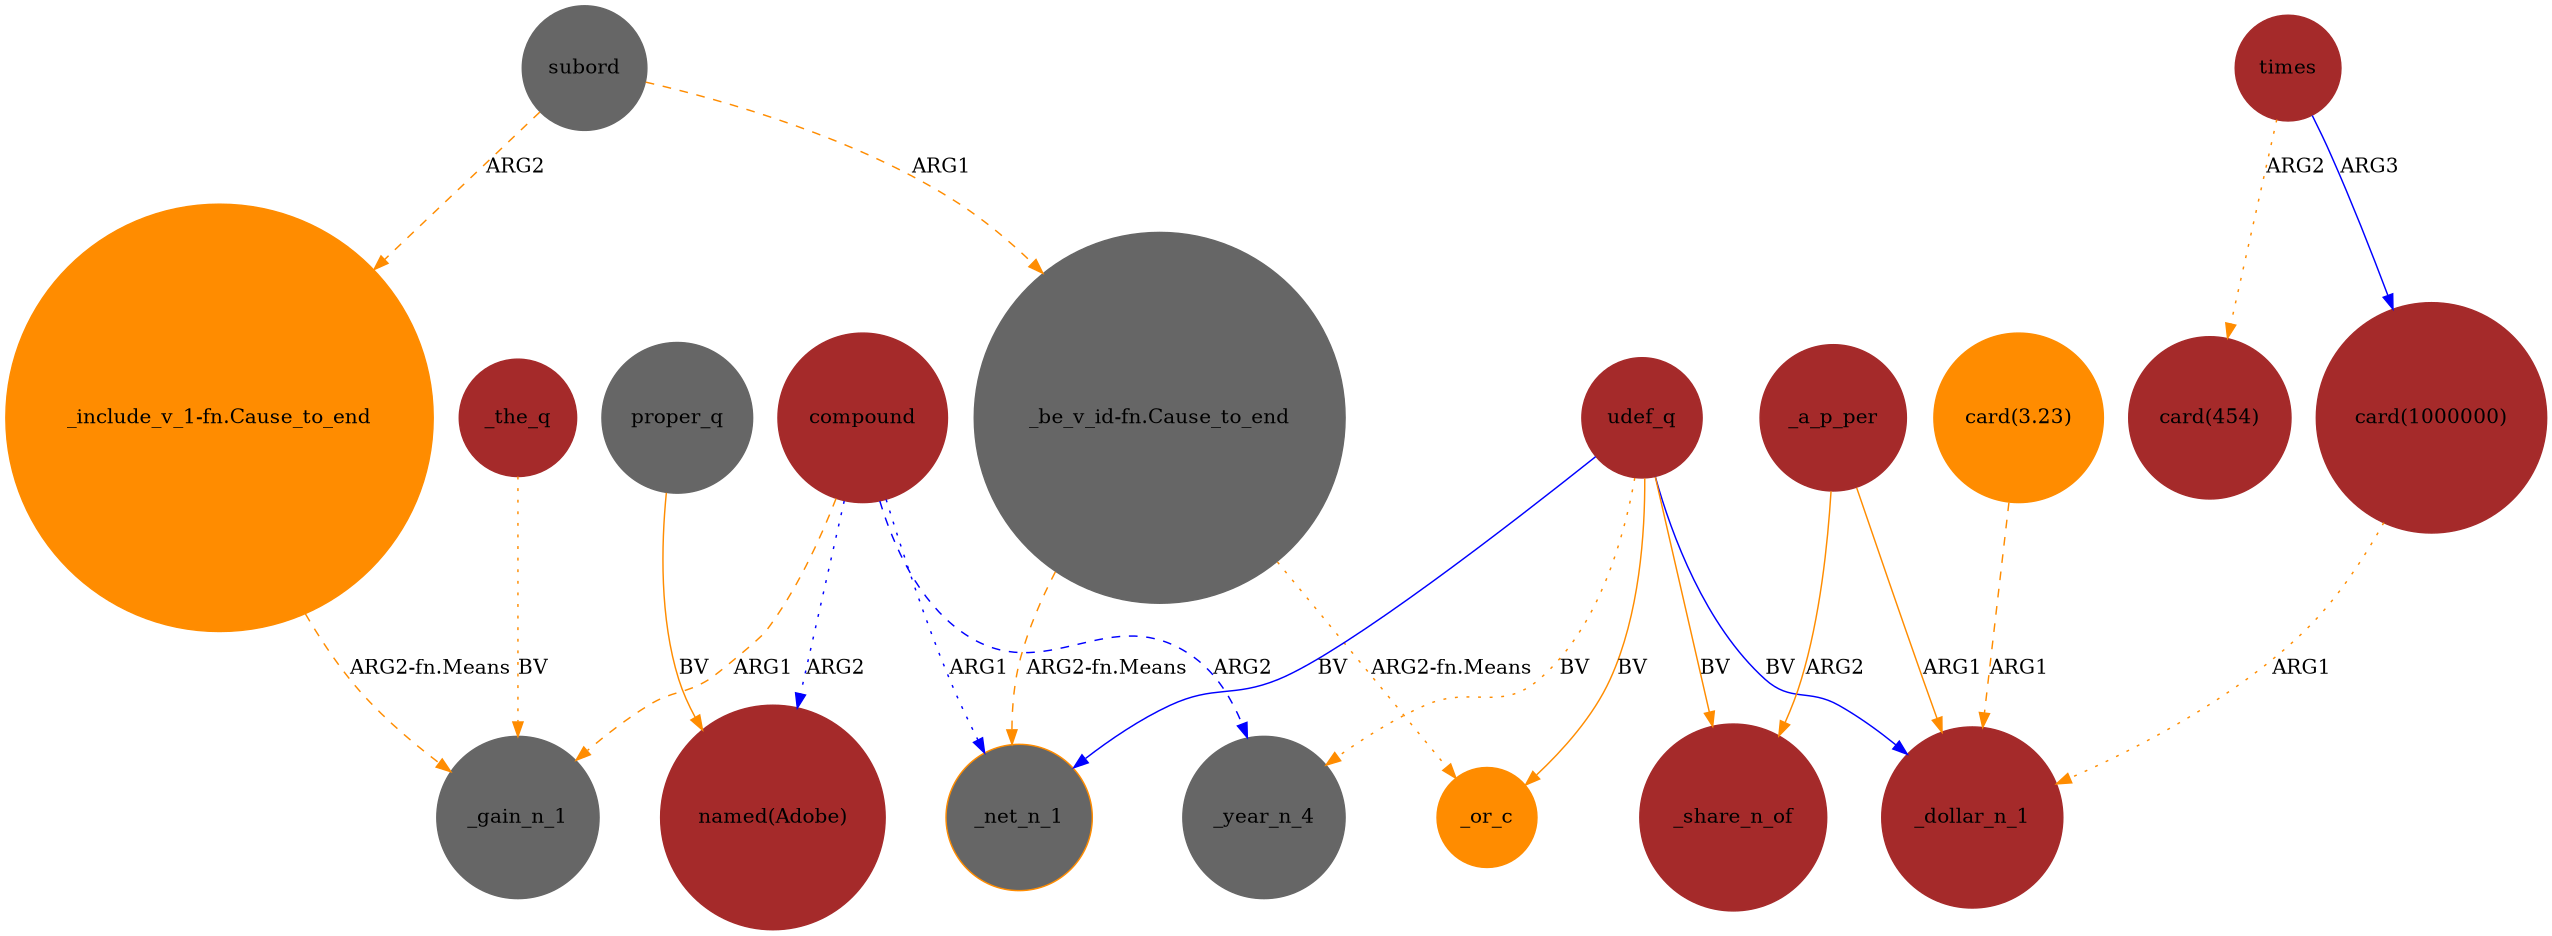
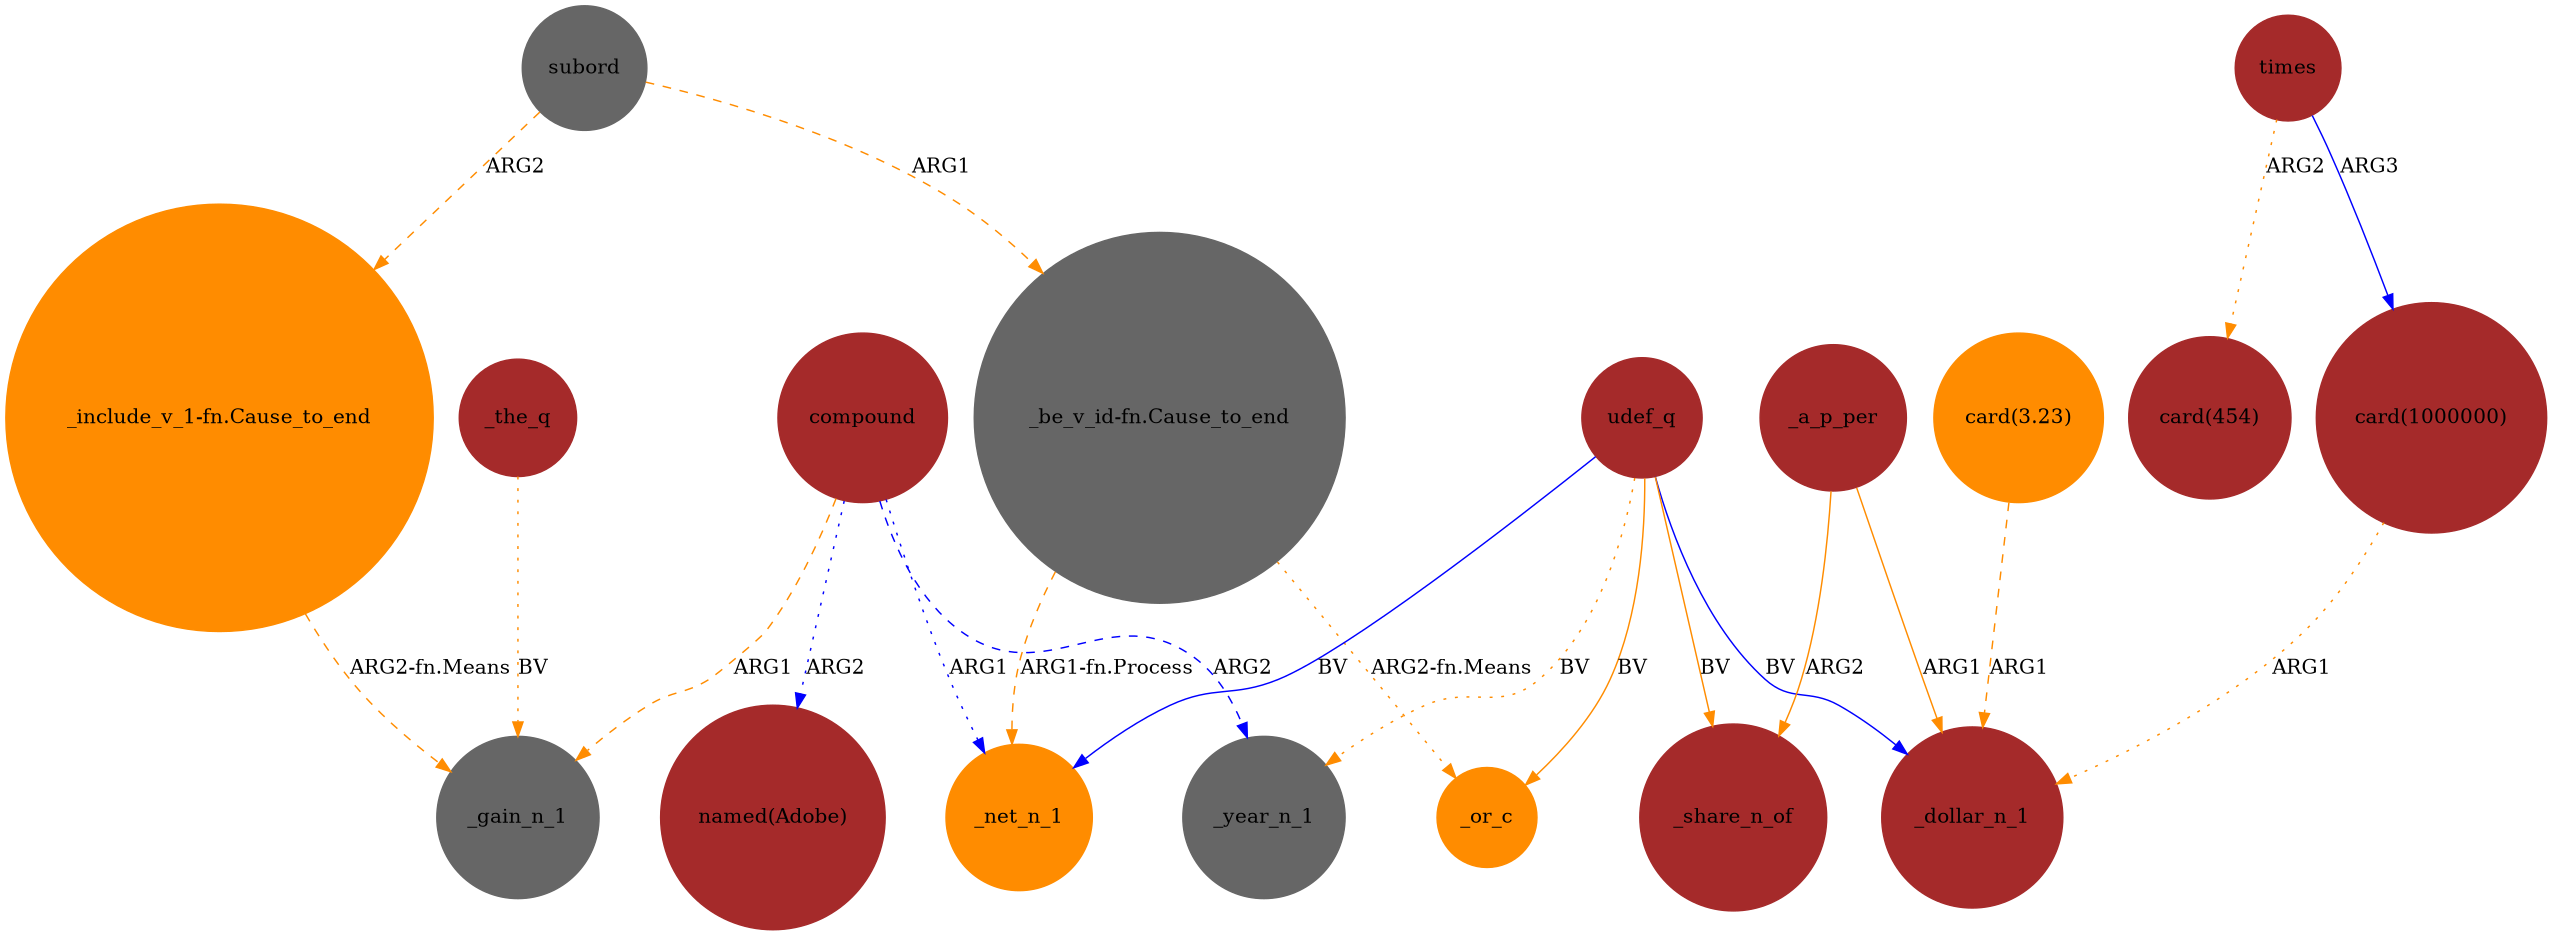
node "proper_q": removed
edge "_be_v_id-fn.Cause_to_end" -> "_net_n_1": label "ARG2-fn.Means" -> "ARG1-fn.Process"
node "_net_n_1": fillcolor gray40 -> darkorange
node "_year_n_4": label "_year_n_4" -> "_year_n_1"
